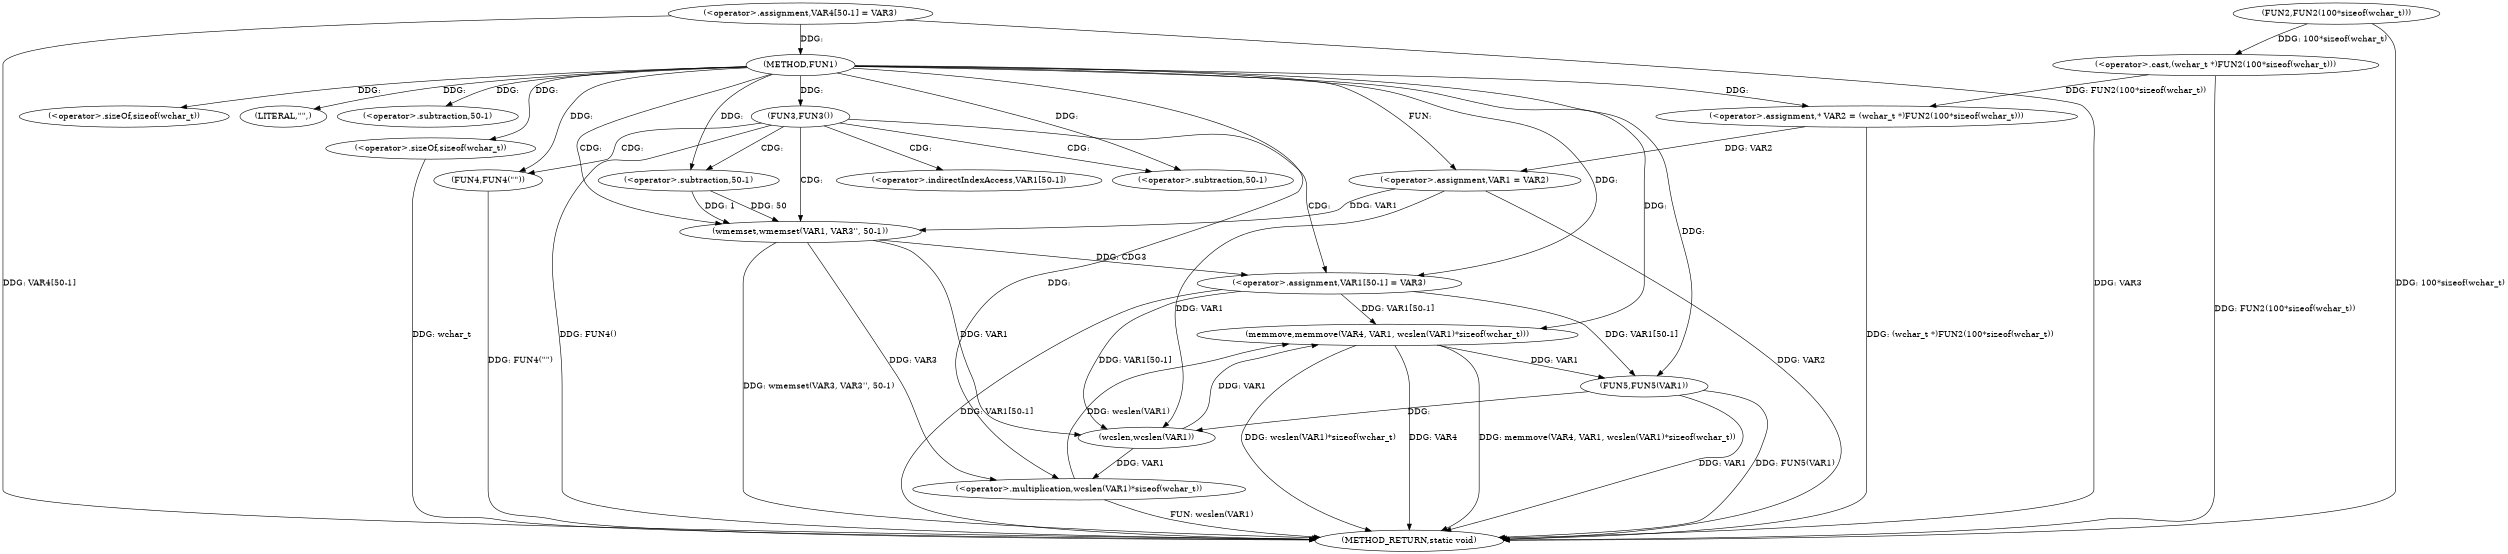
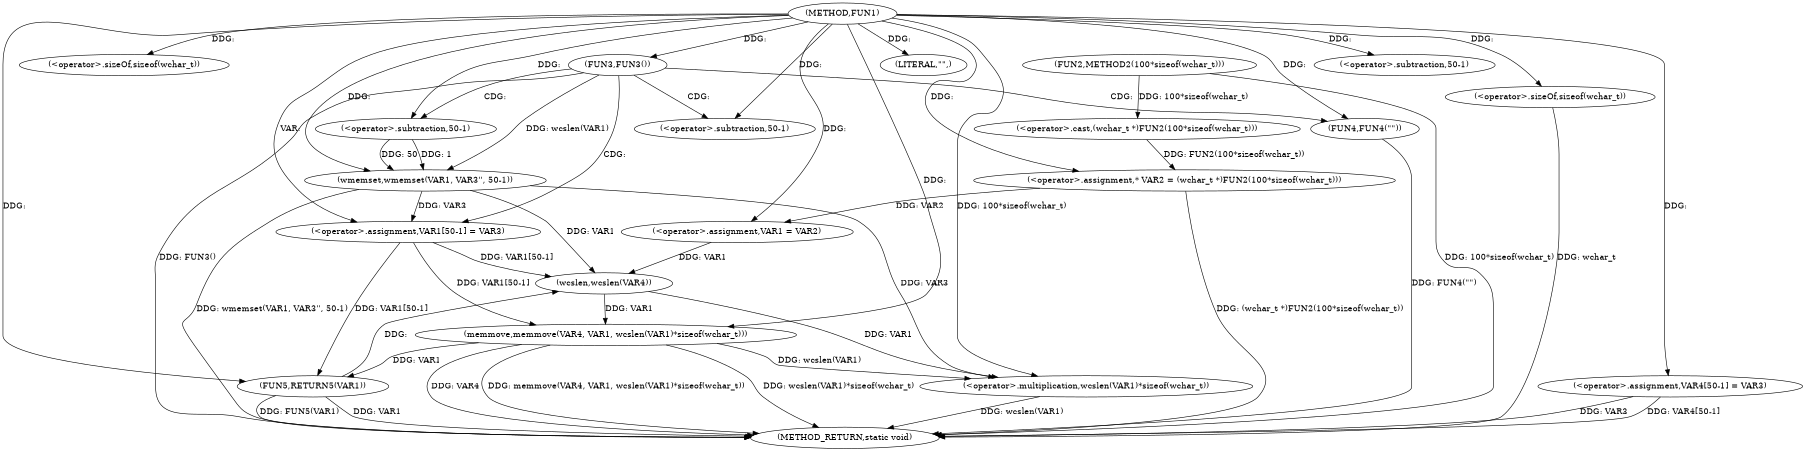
node "(FUN2,FUN2(100*sizeof(wchar_t)))": label "(FUN2,FUN2(100*sizeof(wchar_t)))" -> "(FUN2,METHOD2(100*sizeof(wchar_t)))"
edge "(<operator>.assignment,VAR4[50-1] = VAR3)" -> "(METHOD,FUN1)": reversed
edge "(METHOD,FUN1)" -> "(<operator>.assignment,VAR1 = VAR2)": label "FUN: " -> "DDG: "
edge "(METHOD,FUN1)" -> "(wmemset,wmemset(VAR1, VAR3'', 50-1))": label "CDG: " -> "DDG: "
edge "(FUN3,FUN3())" -> "(wmemset,wmemset(VAR1, VAR3'', 50-1))": label "CDG: " -> "DDG: wcslen(VAR1)"
node "(<operator>.indirectIndexAccess,VAR1[50-1])": removed
edge "(METHOD,FUN1)" -> "(<operator>.assignment,VAR1[50-1] = VAR3)": label "DDG: " -> "VAR: "
edge "(<operator>.assignment,VAR1 = VAR2)" -> "(wmemset,wmemset(VAR1, VAR3'', 50-1))": removed, label "DDG: VAR1"
edge "(wmemset,wmemset(VAR1, VAR3'', 50-1))" -> "(<operator>.assignment,VAR1[50-1] = VAR3)": label "DDG: CDG3" -> "DDG: VAR3"
edge "(METHOD,FUN1)" -> "(<operator>.multiplication,wcslen(VAR1)*sizeof(wchar_t))": label "DDG: " -> "DDG: 100*sizeof(wchar_t)"
edge "(FUN3,FUN3())" -> "(METHOD_RETURN,static void)": label "DDG: FUN4()" -> "DDG: FUN3()"
edge "(<operator>.multiplication,wcslen(VAR1)*sizeof(wchar_t))" -> "(memmove,memmove(VAR4, VAR1, wcslen(VAR1)*sizeof(wchar_t)))": reversed
edge "(wmemset,wmemset(VAR1, VAR3'', 50-1))" -> "(METHOD_RETURN,static void)": label "DDG: wmemset(VAR3, VAR3'', 50-1)" -> "DDG: wmemset(VAR1, VAR3'', 50-1)"
node "(FUN5,FUN5(VAR1))": label "(FUN5,FUN5(VAR1))" -> "(FUN5,RETURN5(VAR1))"
edge "(<operator>.assignment,VAR1 = VAR2)" -> "(METHOD_RETURN,static void)": removed, label "DDG: VAR2"
node "(wcslen,wcslen(VAR1))": label "(wcslen,wcslen(VAR1))" -> "(wcslen,wcslen(VAR4))"
edge "(<operator>.assignment,VAR1[50-1] = VAR3)" -> "(METHOD_RETURN,static void)": removed, label "DDG: VAR1[50-1]"
edge "(<operator>.multiplication,wcslen(VAR1)*sizeof(wchar_t))" -> "(METHOD_RETURN,static void)": label "FUN: wcslen(VAR1)" -> "DDG: wcslen(VAR1)"
edge "(<operator>.cast,(wchar_t *)FUN2(100*sizeof(wchar_t)))" -> "(METHOD_RETURN,static void)": removed, label "DDG: FUN2(100*sizeof(wchar_t))"
